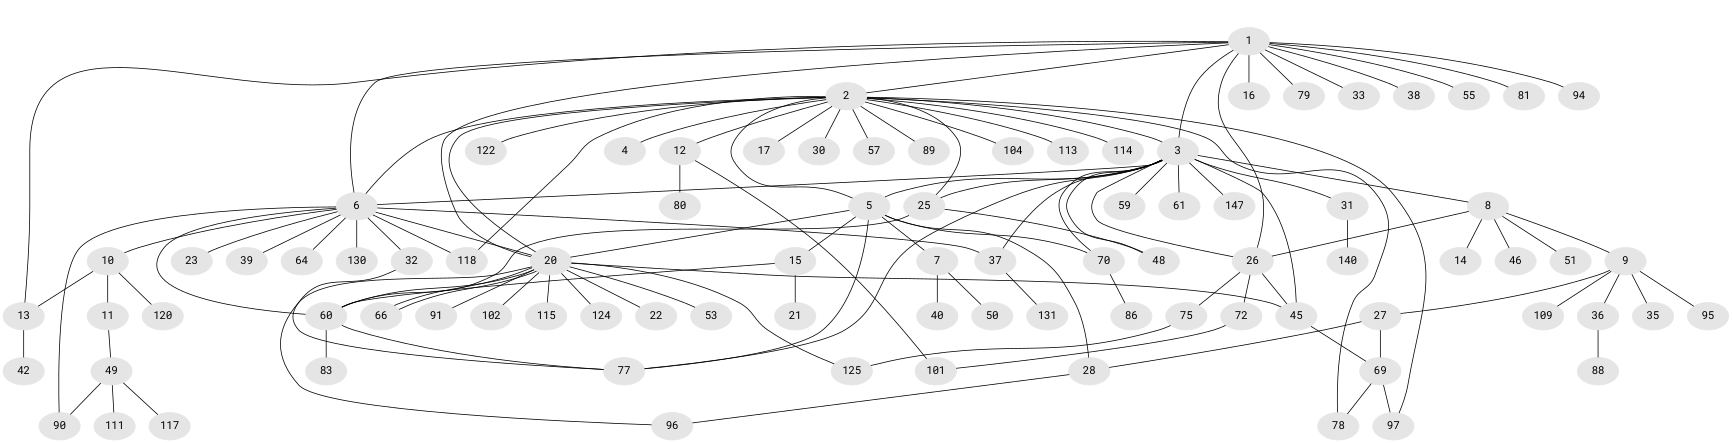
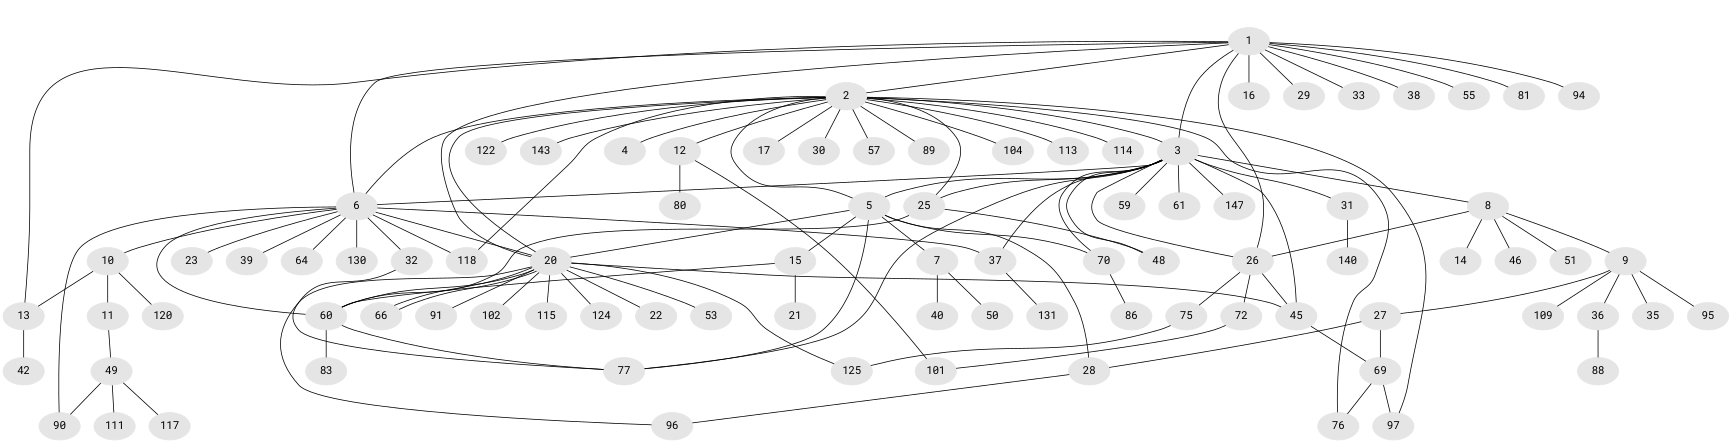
node "79": label "79" -> "29"
node "143": added
node "78": label "78" -> "76"
